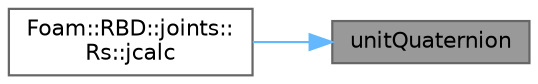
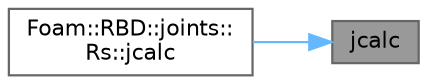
node "unitQuaternion": label "unitQuaternion" -> "jcalc"
